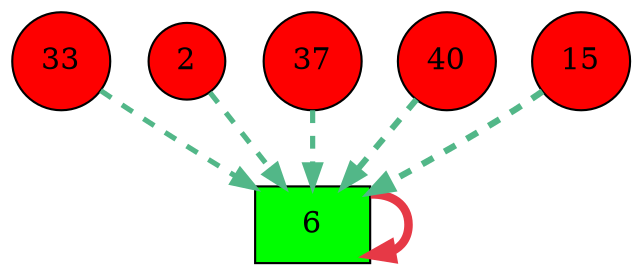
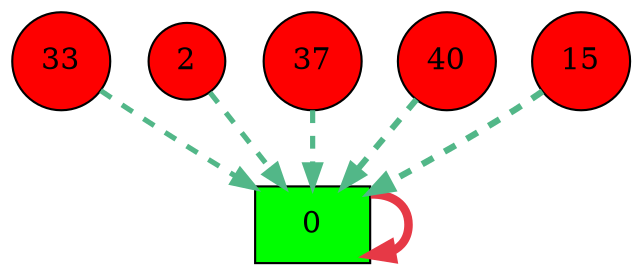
node "6": label "6" -> "0"
